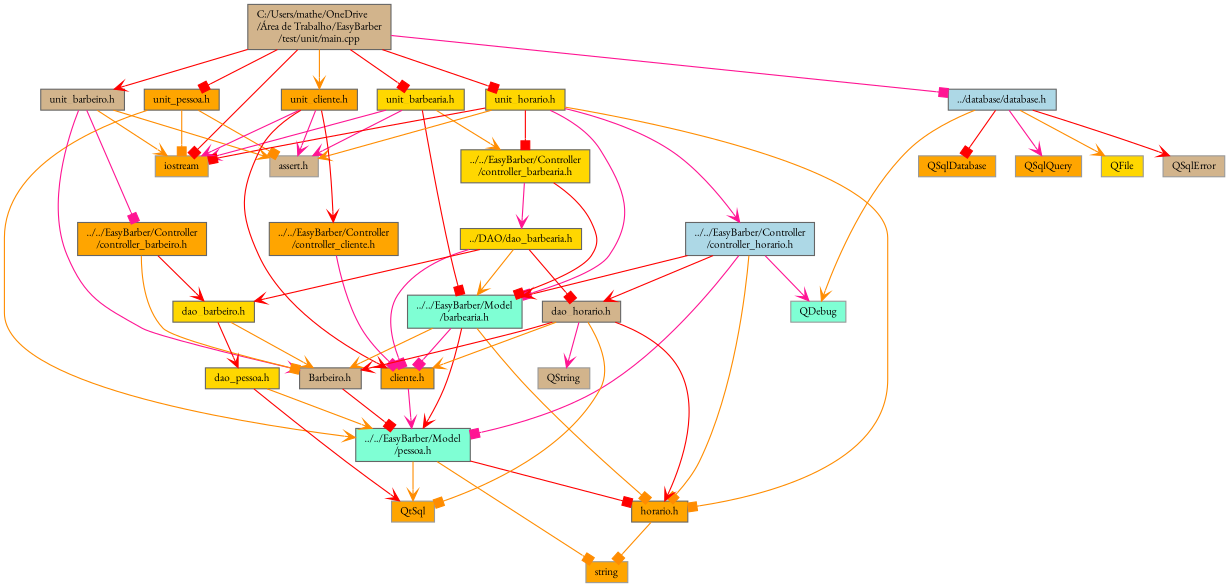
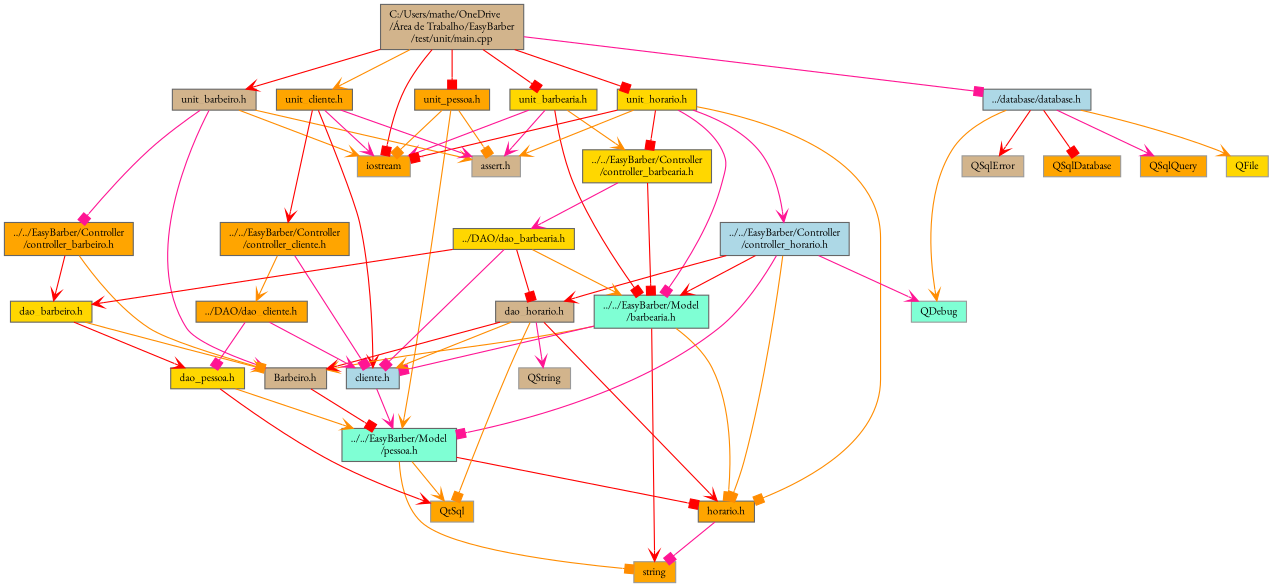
node "../DAO/dao_cliente.h": added
edge "../../EasyBarber/Model /barbearia.h" -> "../../EasyBarber/Model /pessoa.h": now "../../EasyBarber/Model /barbearia.h" -> "string"
node "cliente.h": fillcolor orange -> lightblue
edge "horario.h" -> "string": color darkorange -> deeppink
